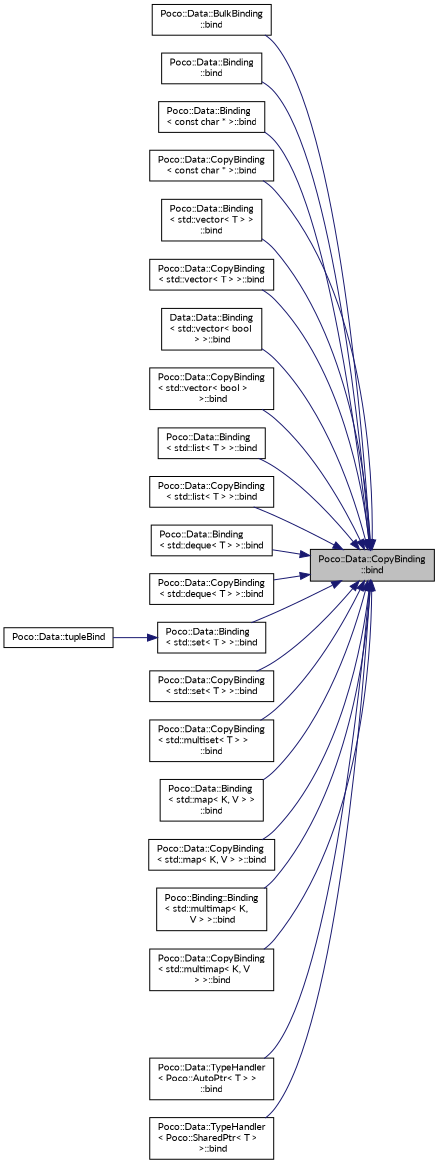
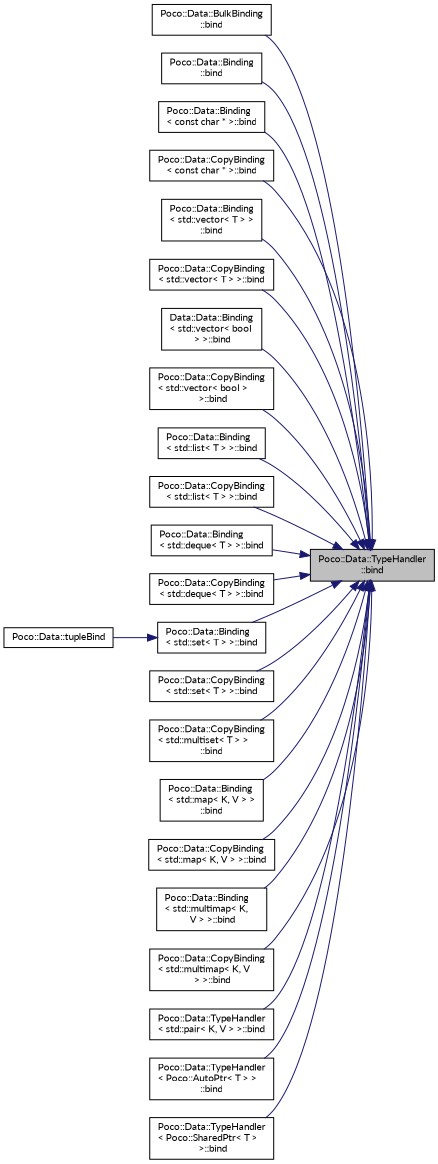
node "Poco::Data::CopyBinding ::bind": label "Poco::Data::CopyBinding ::bind" -> "Poco::Data::TypeHandler ::bind"
node "Poco::Binding::Binding < std::multimap< K, V > >::bind": label "Poco::Binding::Binding < std::multimap< K, V > >::bind" -> "Poco::Data::Binding < std::multimap< K, V > >::bind"
node "Poco::Data::TypeHandler < std::pair< K, V > >::bind": added
